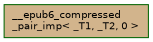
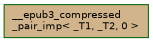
node "__epub6_compressed _pair_imp< _T1, _T2, 0 >": label "__epub6_compressed _pair_imp< _T1, _T2, 0 >" -> "__epub3_compressed _pair_imp< _T1, _T2, 0 >"
